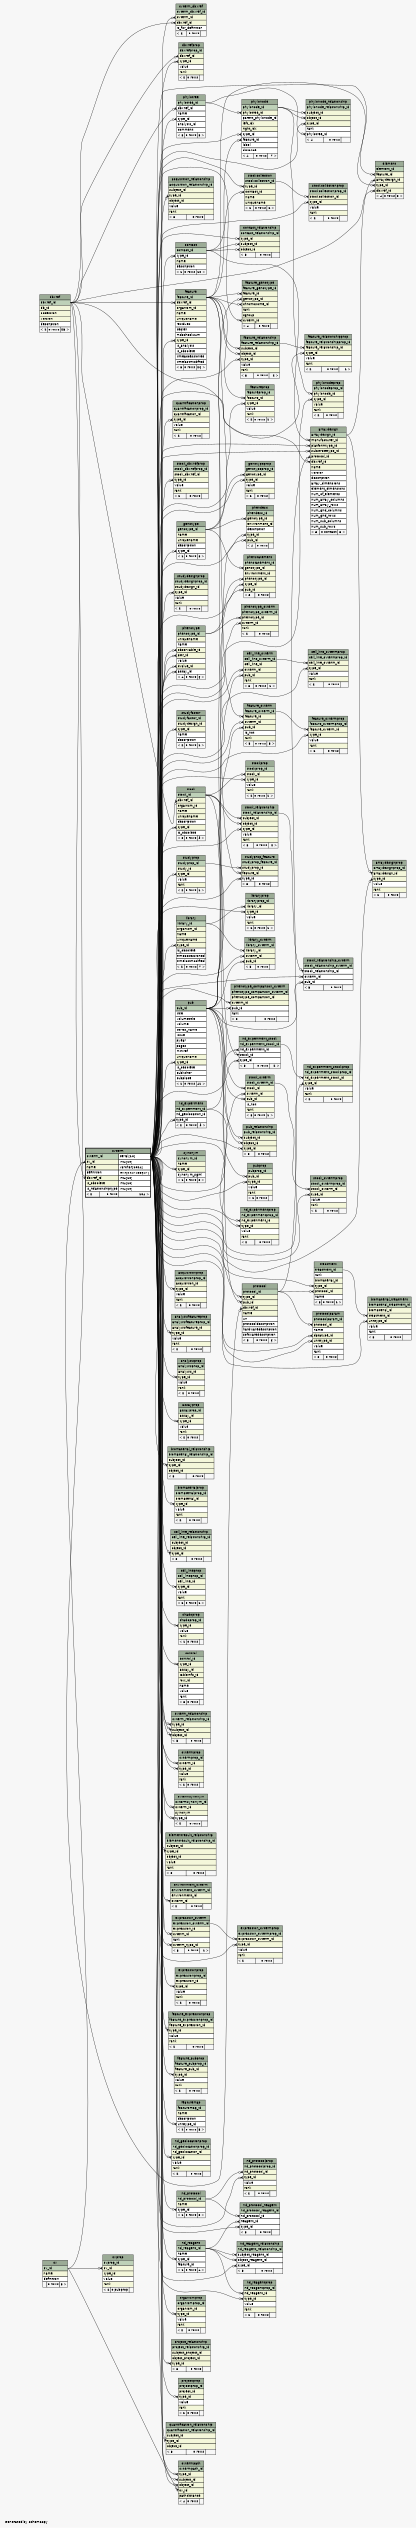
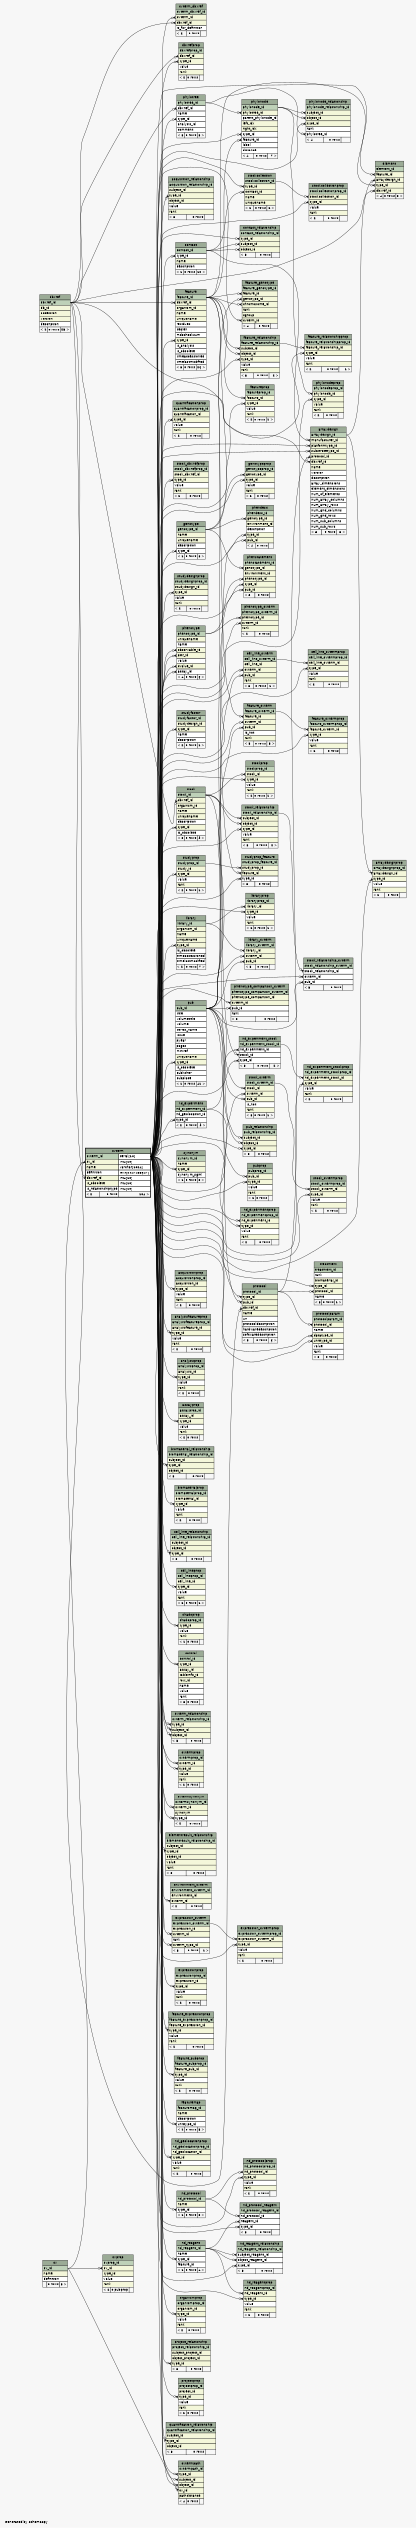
node "arraydesign": text "0 contact" -> "0 rows"
node "biomaterial_treatment": removed
